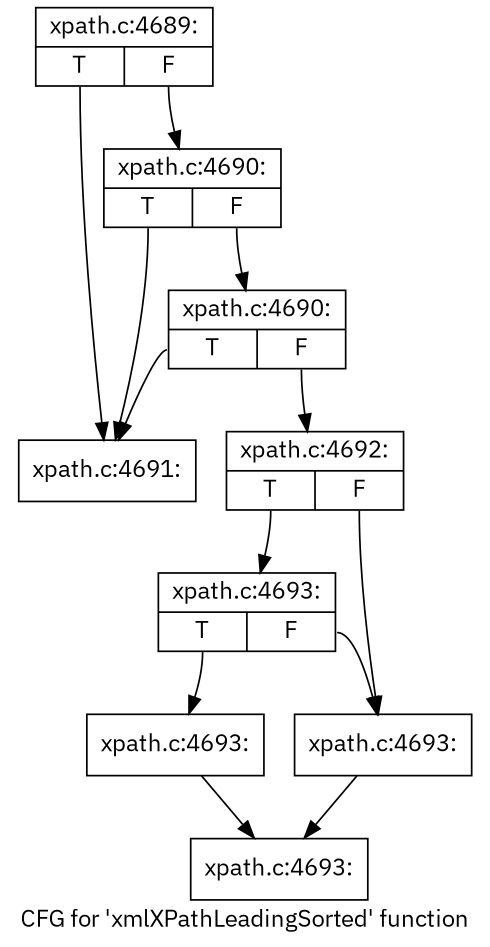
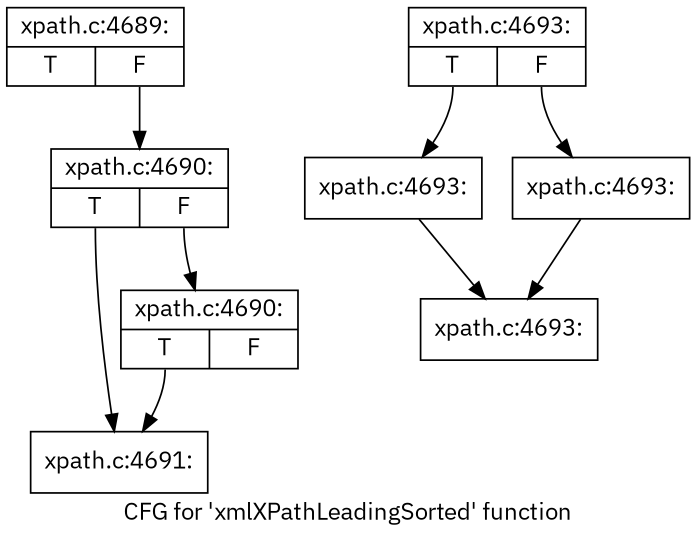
edge "xpath.c:4689:" -> "xpath.c:4691:": removed
node "xpath.c:4692:": removed
